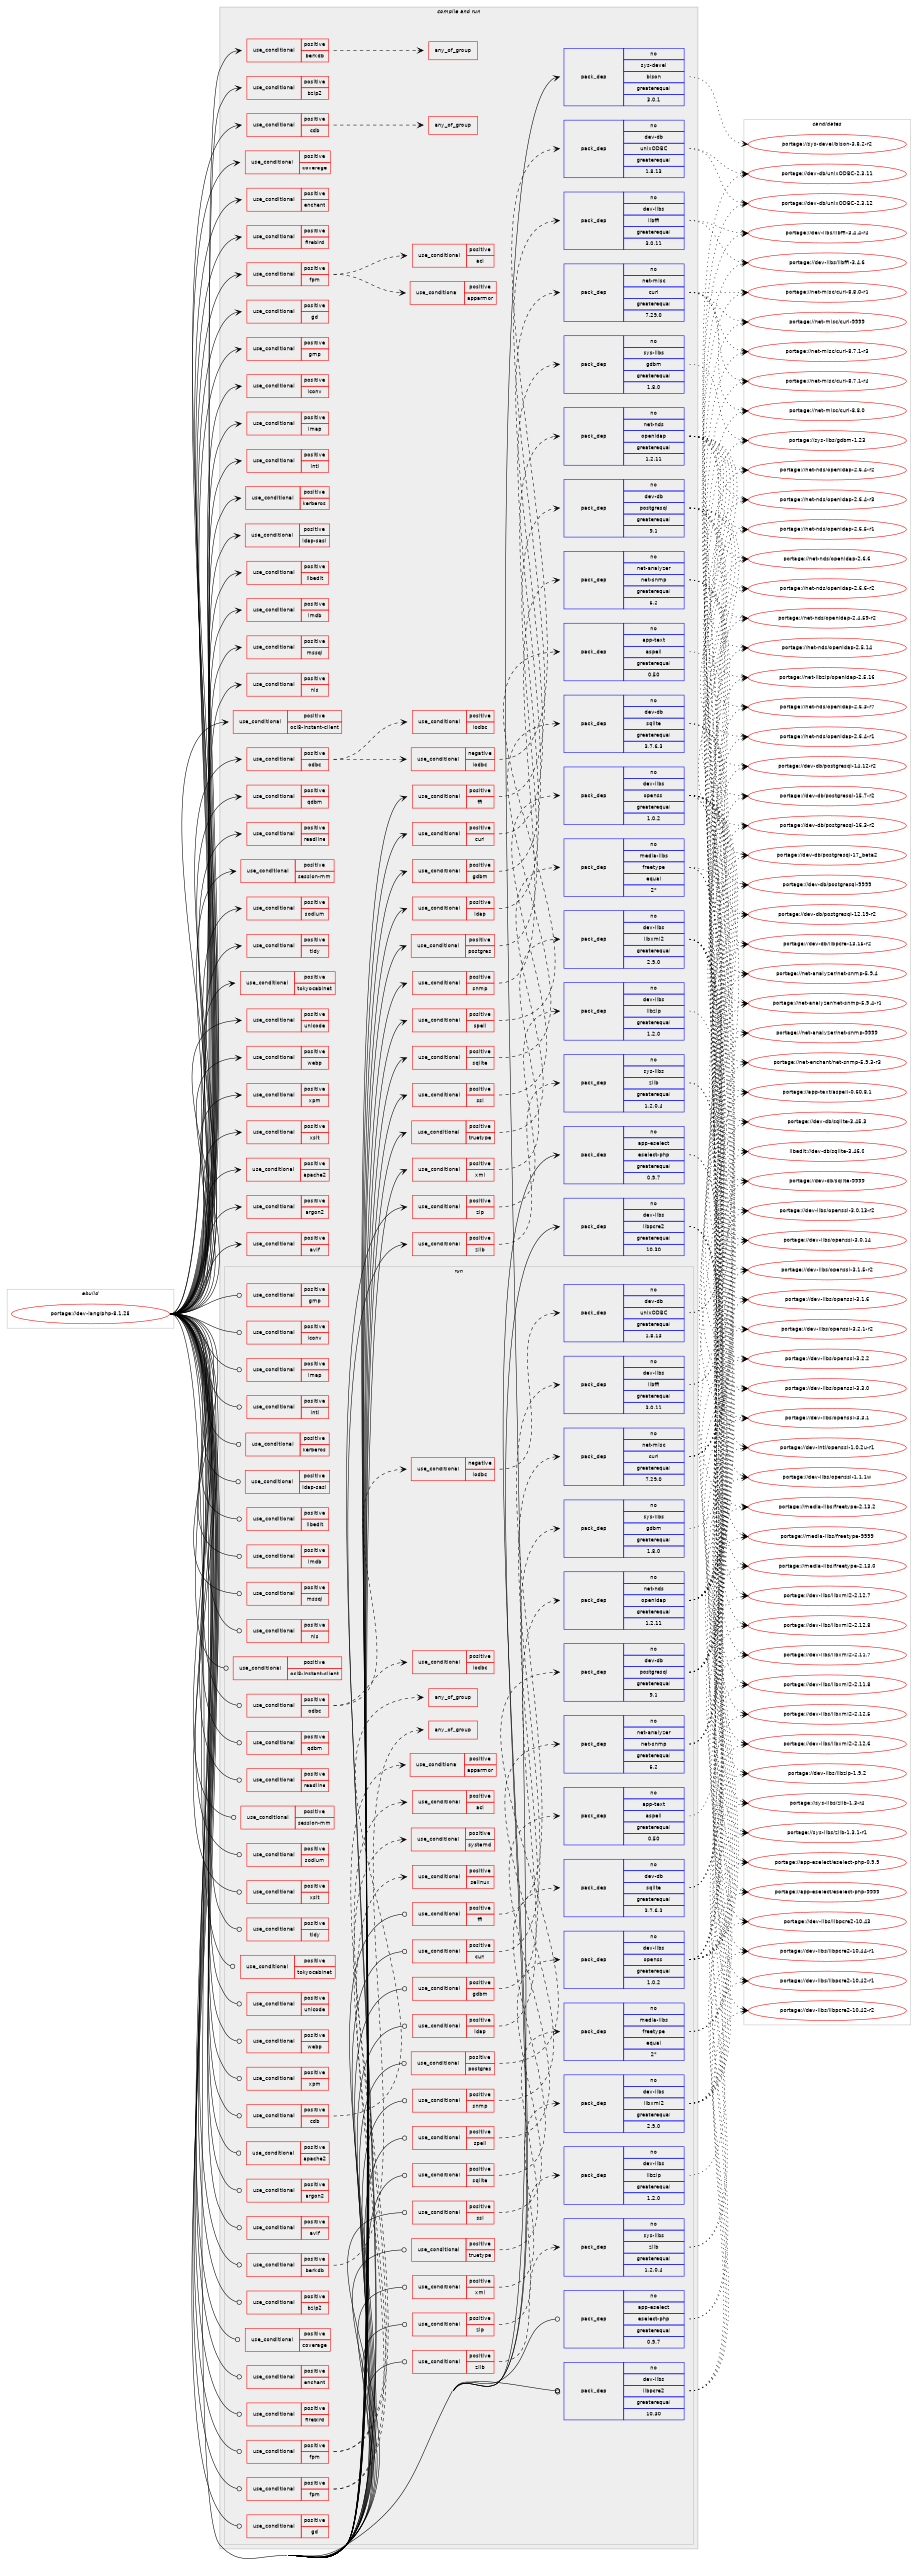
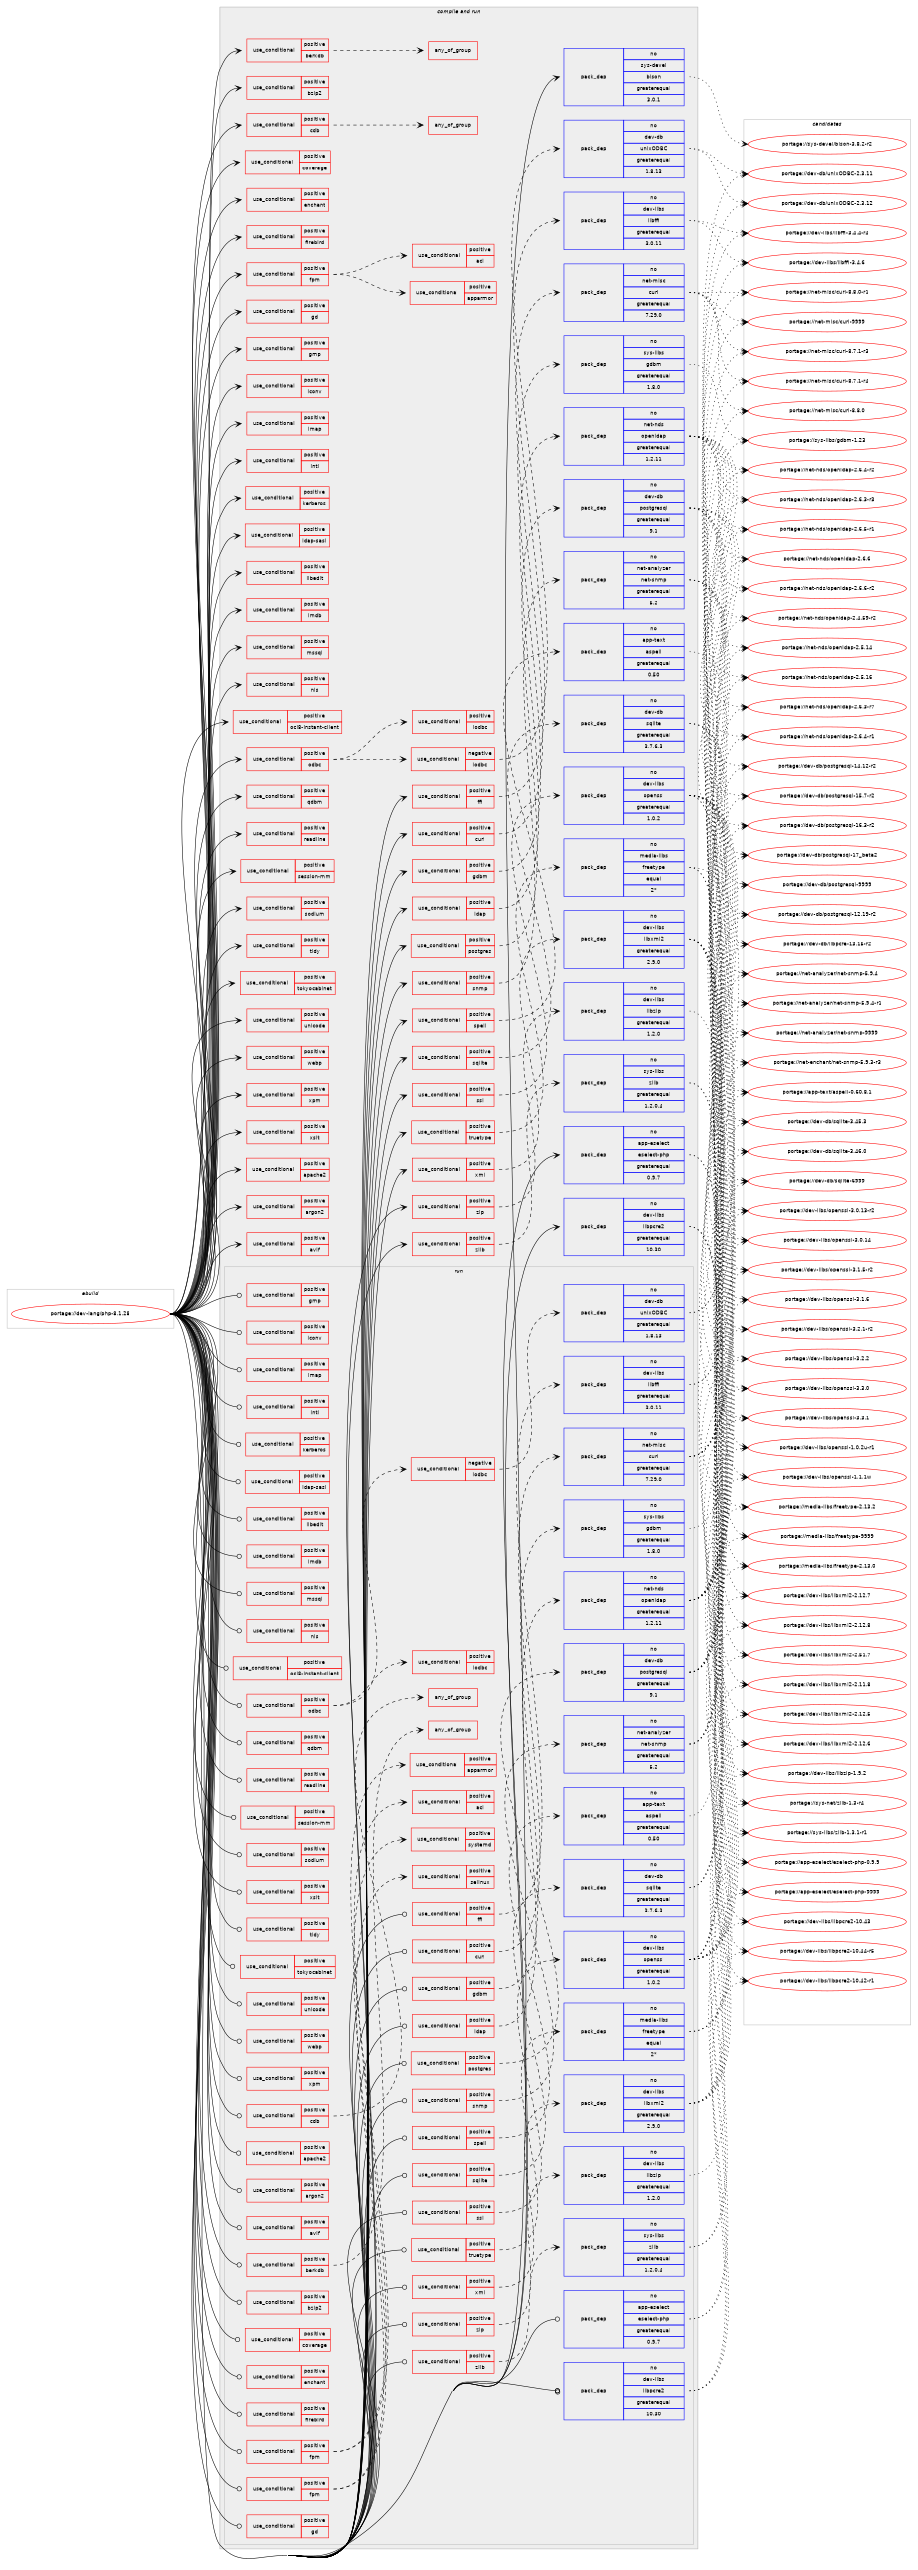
node "portage://net-nds/openldap-2.6.4-r3": label "portage://net-nds/openldap-2.6.4-r3" -> "portage://net-nds/openldap-2.6.3-r3"
node "portage://net-libzip/openldap-2.5.16": label "portage://net-libzip/openldap-2.5.16" -> "portage://net-nds/openldap-2.5.16"
node "libedit://dev-db/sqlite-3.46.0": label "libedit://dev-db/sqlite-3.46.0" -> "portage://dev-db/sqlite-3.46.0"
node "portage://dev-db/sqlite-9999": label "portage://dev-db/sqlite-9999" -> "portage://dev-db/sqlite-6999"
node "portage://dev-intl/openssl-1.0.2u-r1": label "portage://dev-intl/openssl-1.0.2u-r1" -> "portage://dev-libs/openssl-1.0.2u-r1"
node "portage://dev-libs/libxml2-2.11.7": label "portage://dev-libs/libxml2-2.11.7" -> "portage://dev-libs/libxml2-2.51.7"
node "portage://sys-libs/zlib-1.3-r4": label "portage://sys-libs/zlib-1.3-r4" -> "portage://sys-net/zlib-1.3-r4"
node "portage://dev-libs/libpcre2-10.44-r1": label "portage://dev-libs/libpcre2-10.44-r1" -> "portage://dev-libs/libpcre2-10.44-r5"
node "portage://dev-libs/libpcre2-10.42-r2": removed
